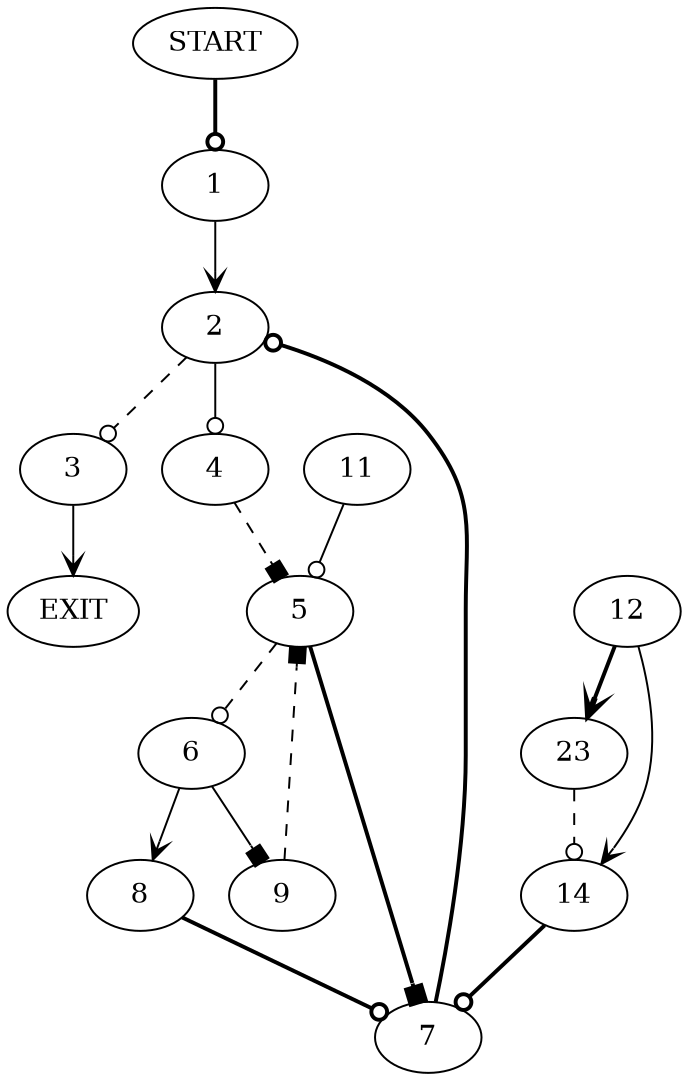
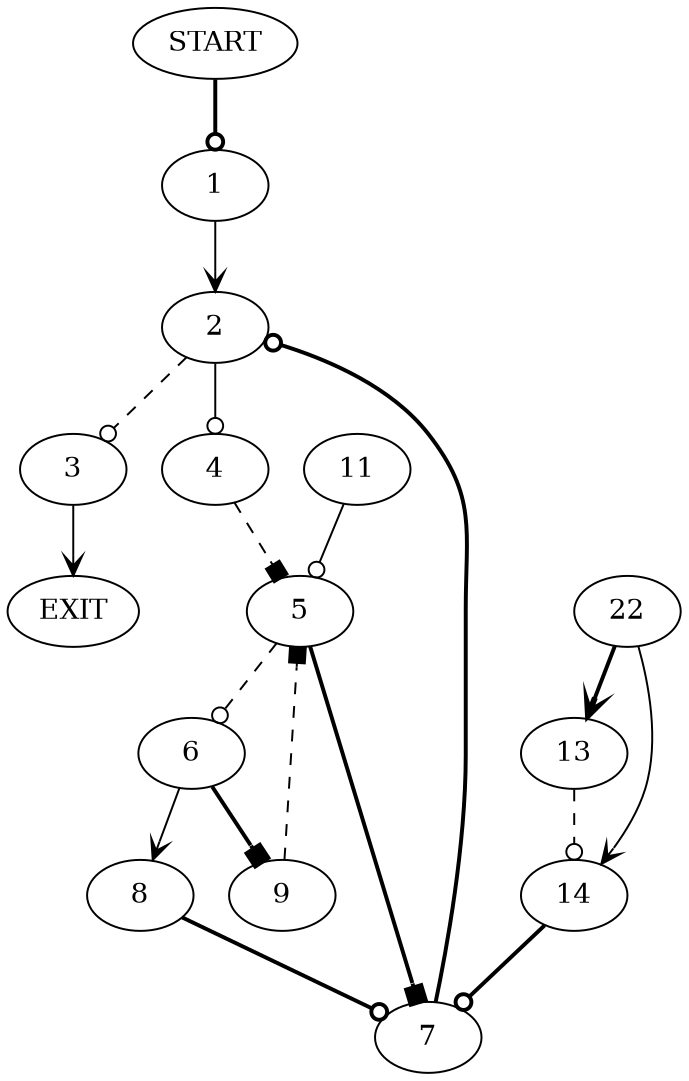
node "12": label "12" -> "22"
node "23": label "23" -> "13"
edge "6" -> "9": style solid -> bold
